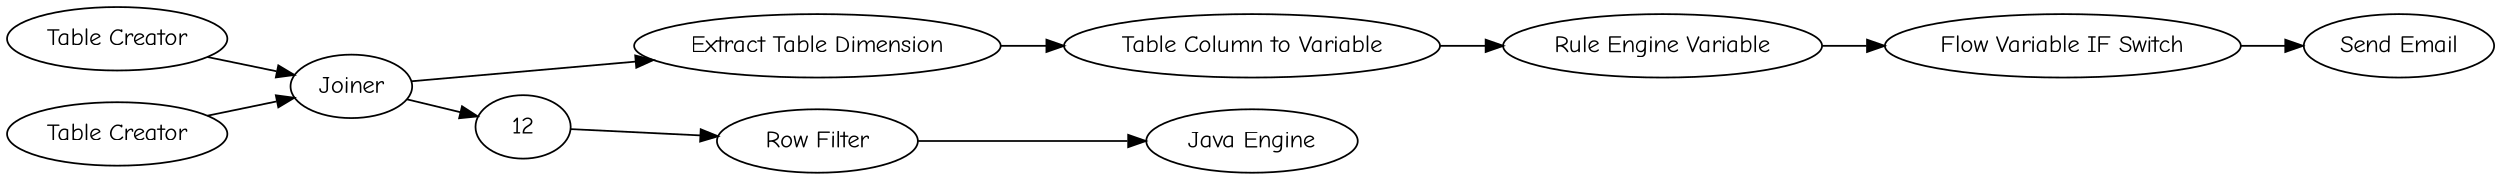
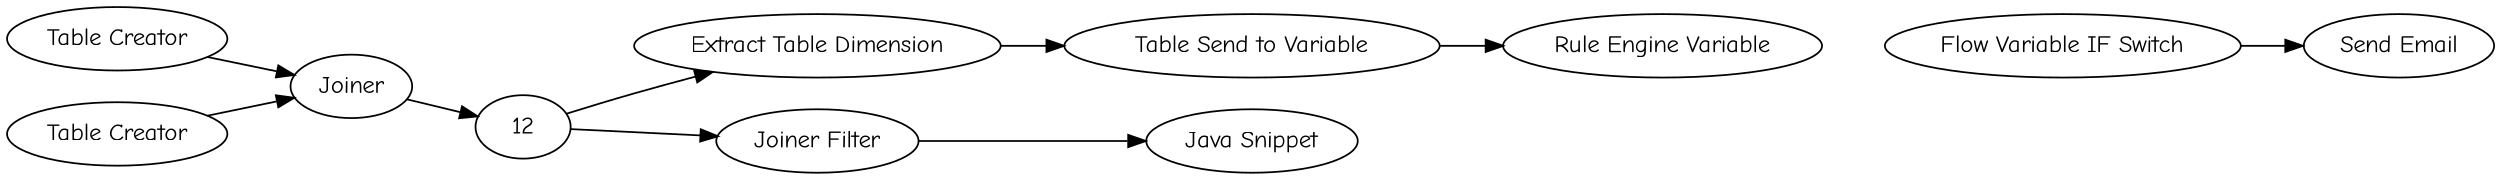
node "Table Column to Variable": label "Table Column to Variable" -> "Table Send to Variable"
edge "Rule Engine Variable" -> "Flow Variable IF Switch": removed
edge "Joiner" -> "Extract Table Dimension": now "12" -> "Extract Table Dimension"
node "Row Filter": label "Row Filter" -> "Joiner Filter"
node "Java Engine": label "Java Engine" -> "Java Snippet"
